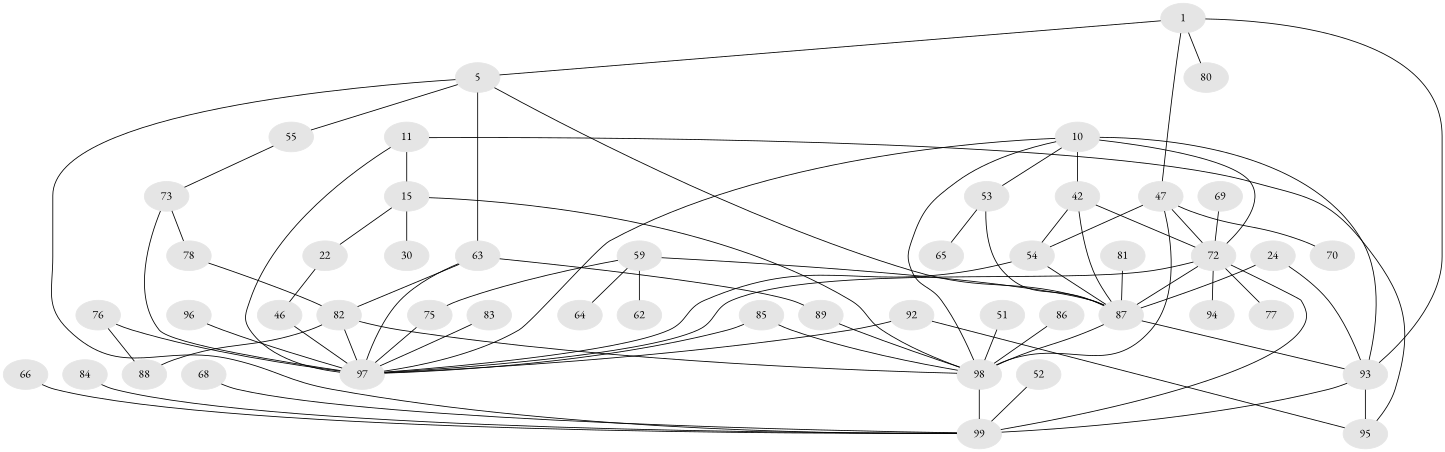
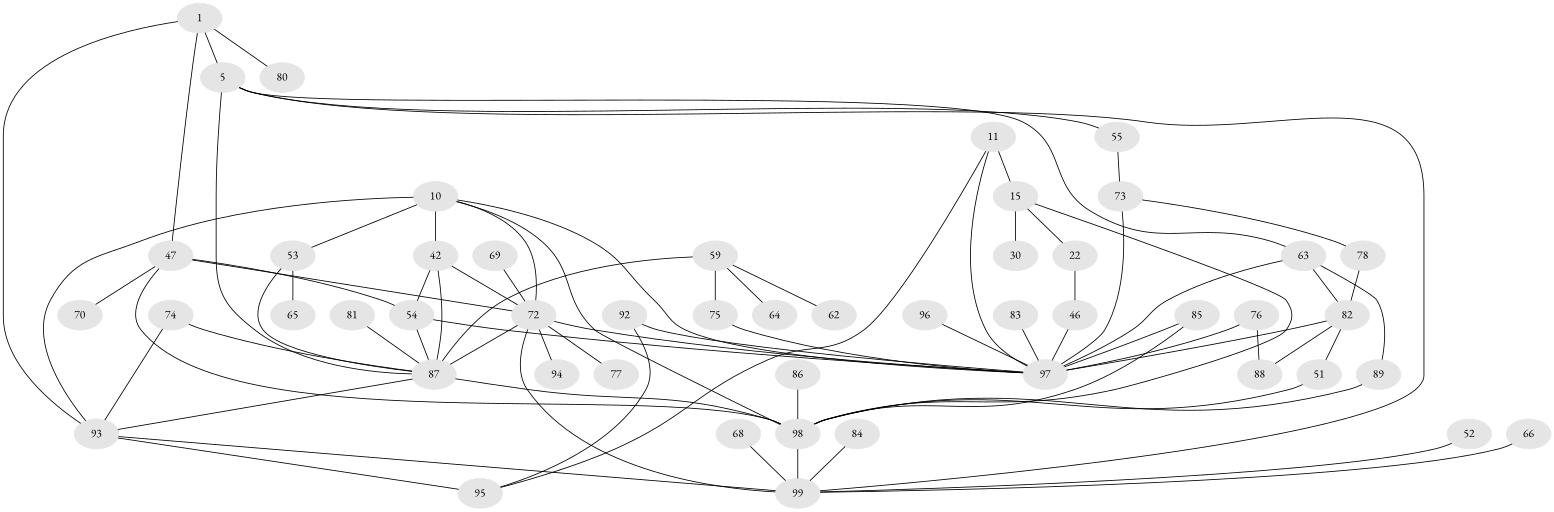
node "24": label "24" -> "74"
edge "82" -- "98": now "82" -- "51"
